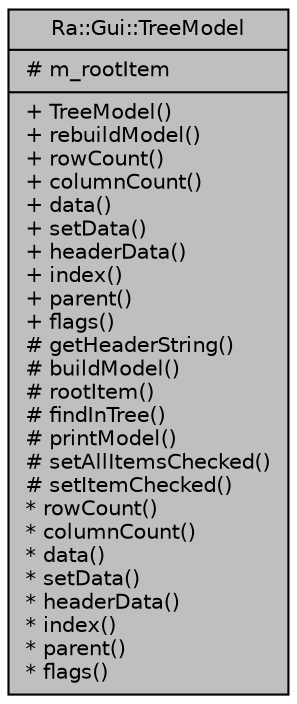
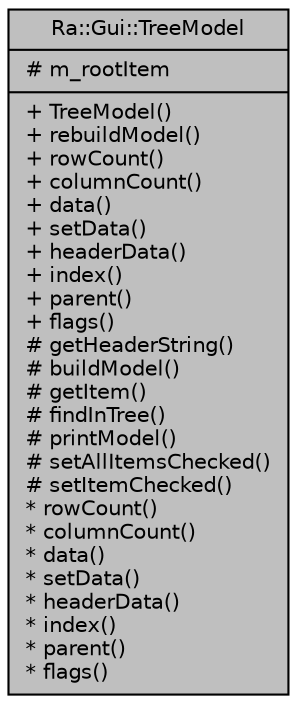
node "Ra::Gui::TreeModel": text "# rootItem()" -> "# getItem()"
